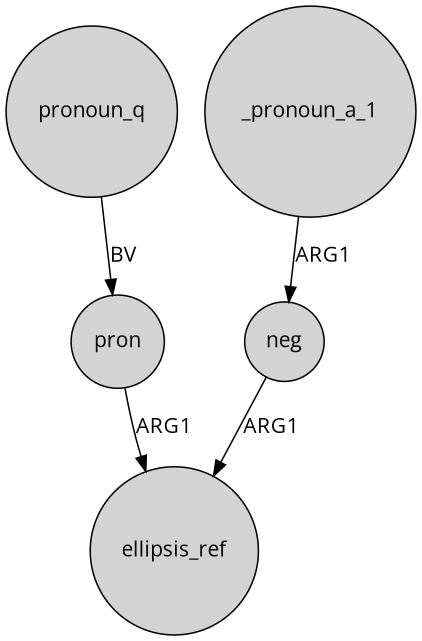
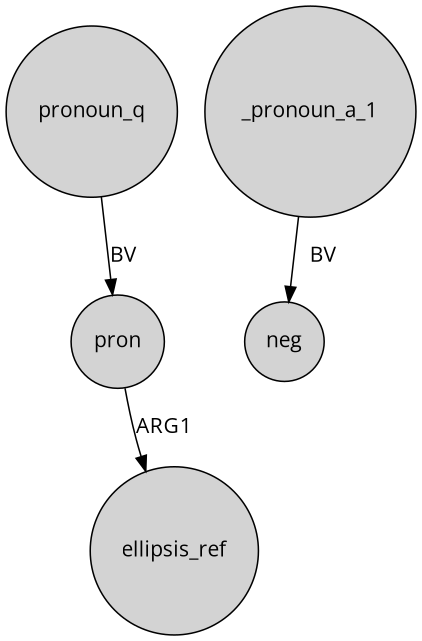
edge "_pronoun_a_1" -> "neg": label "ARG1" -> "BV"
edge "neg" -> "ellipsis_ref": removed, label "ARG1"
